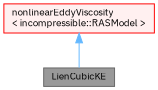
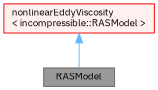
node "LienCubicKE": label "LienCubicKE" -> "RASModel"
